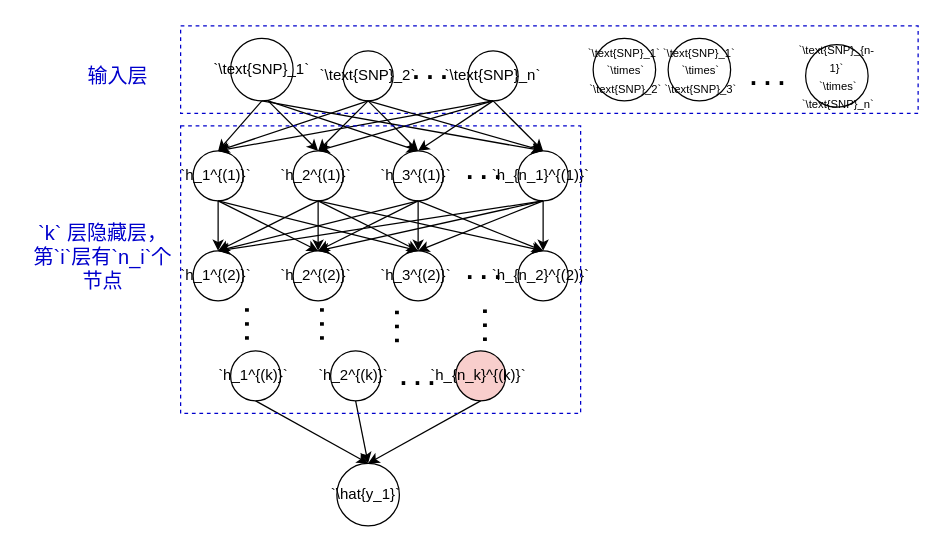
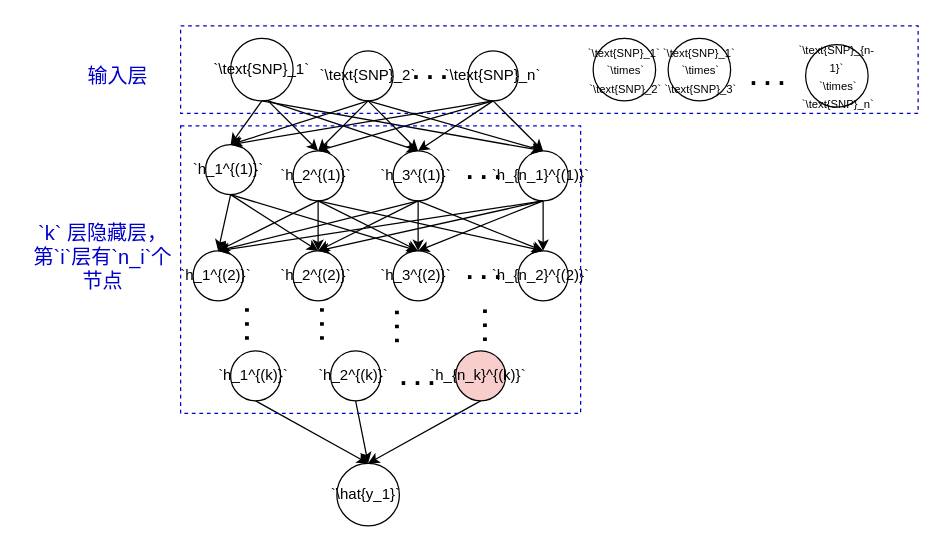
node "`h_1^{(1)}`": moved (218, 176) -> (231, 169)
